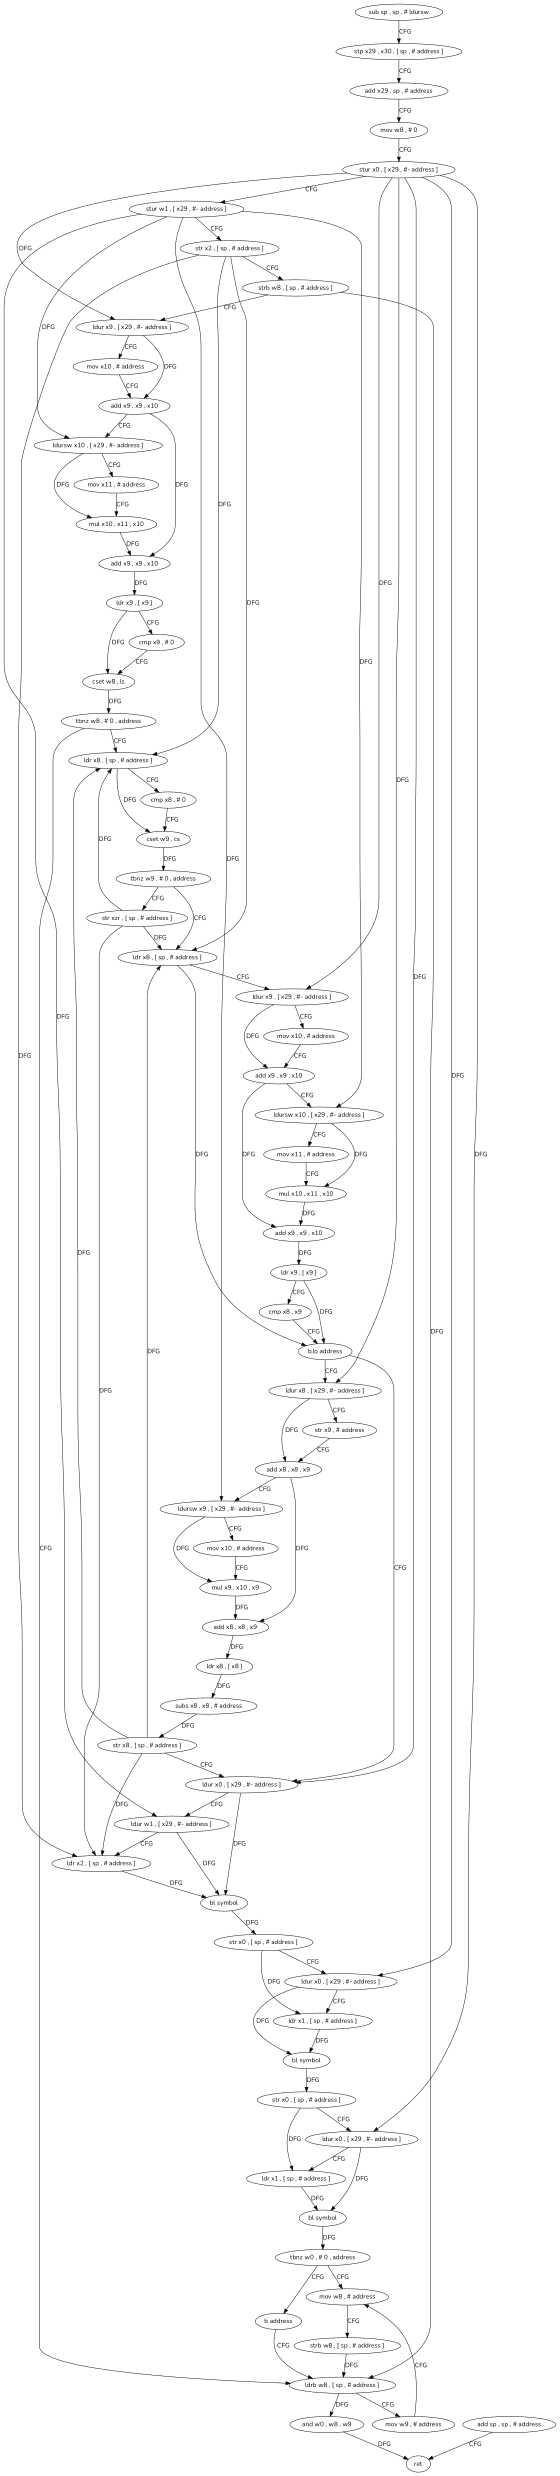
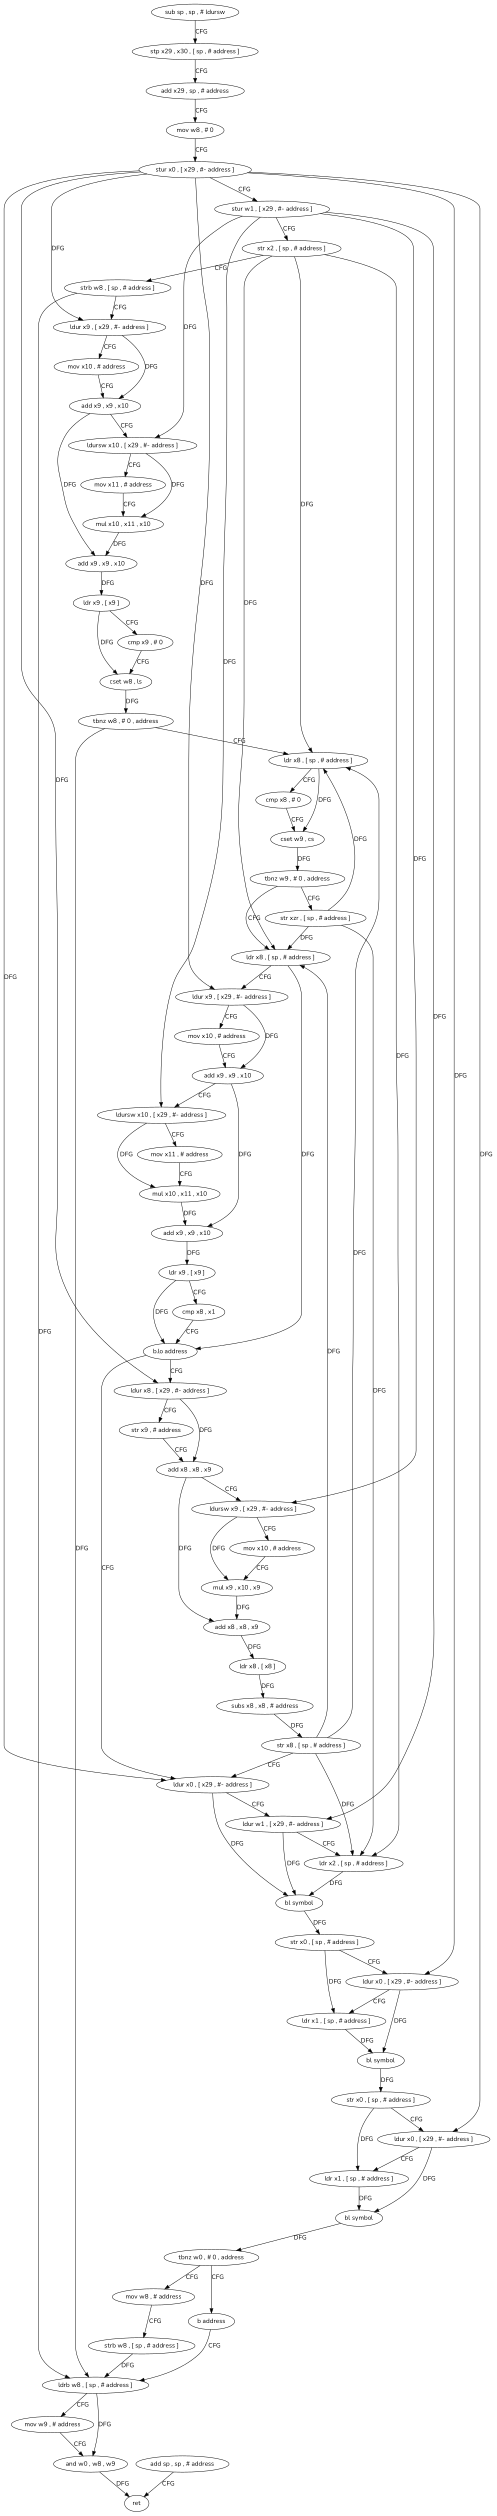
node "cmp x8 , x9": label "cmp x8 , x9" -> "cmp x8 , x1"
edge "tbnz w8 , # 0 , address" -> "ldrb w8 , [ sp , # address ]": label "CFG" -> "DFG"
edge "mov w9 , # address" -> "mov w8 , # address": now "mov w9 , # address" -> "and w0 , w8 , w9"
